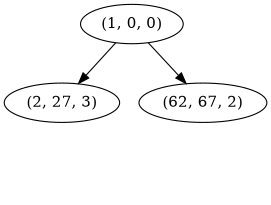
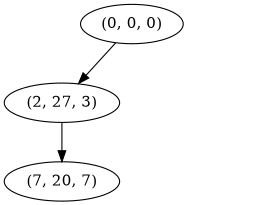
node "(1, 0, 0)": label "(1, 0, 0)" -> "(0, 0, 0)"
node "(62, 67, 2)": removed
node "(7, 20, 7)": added
